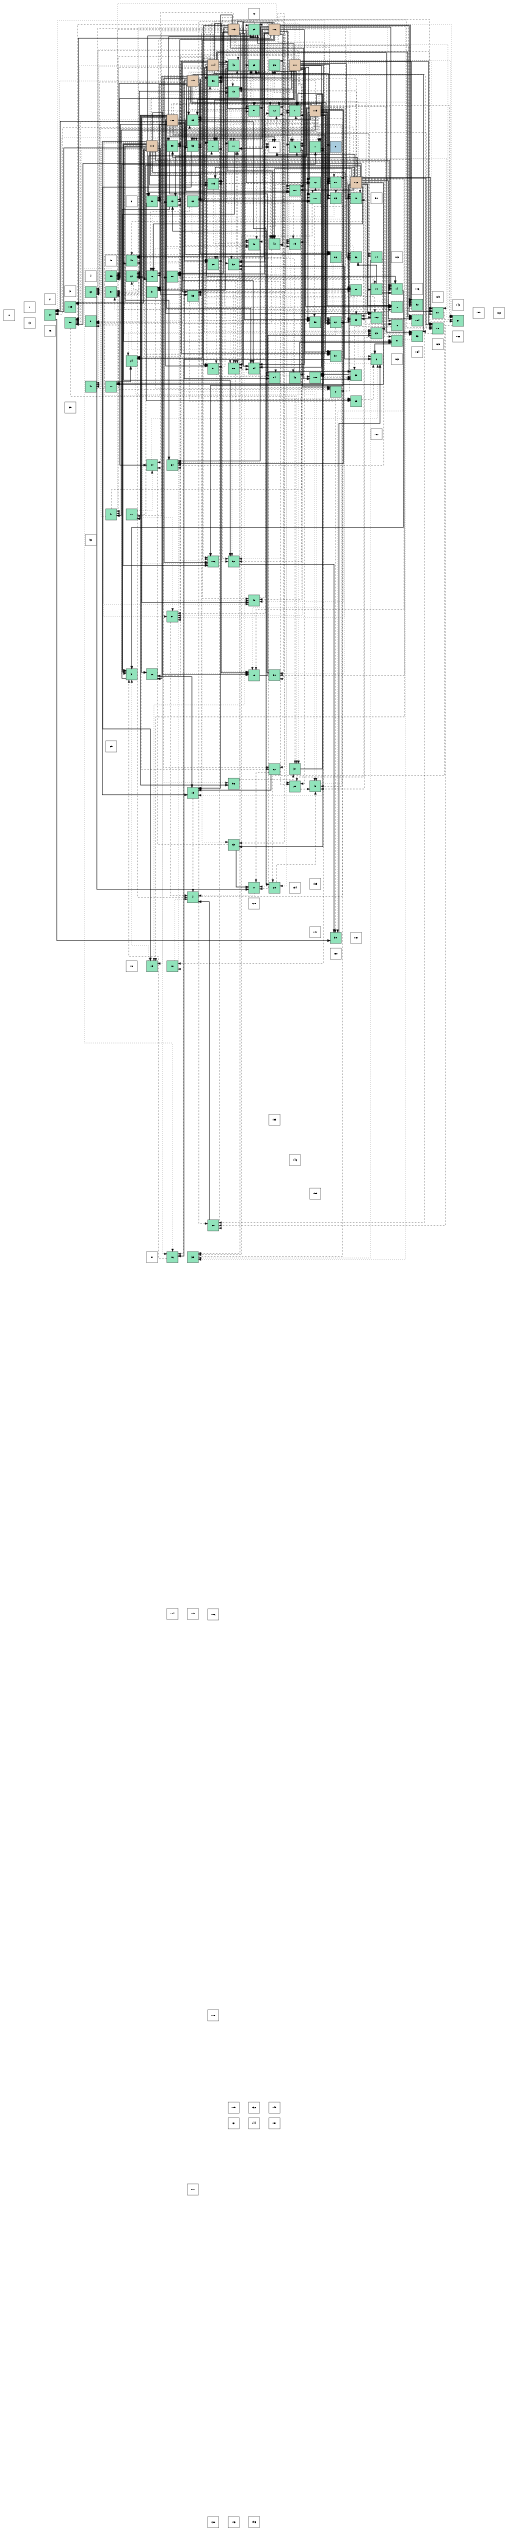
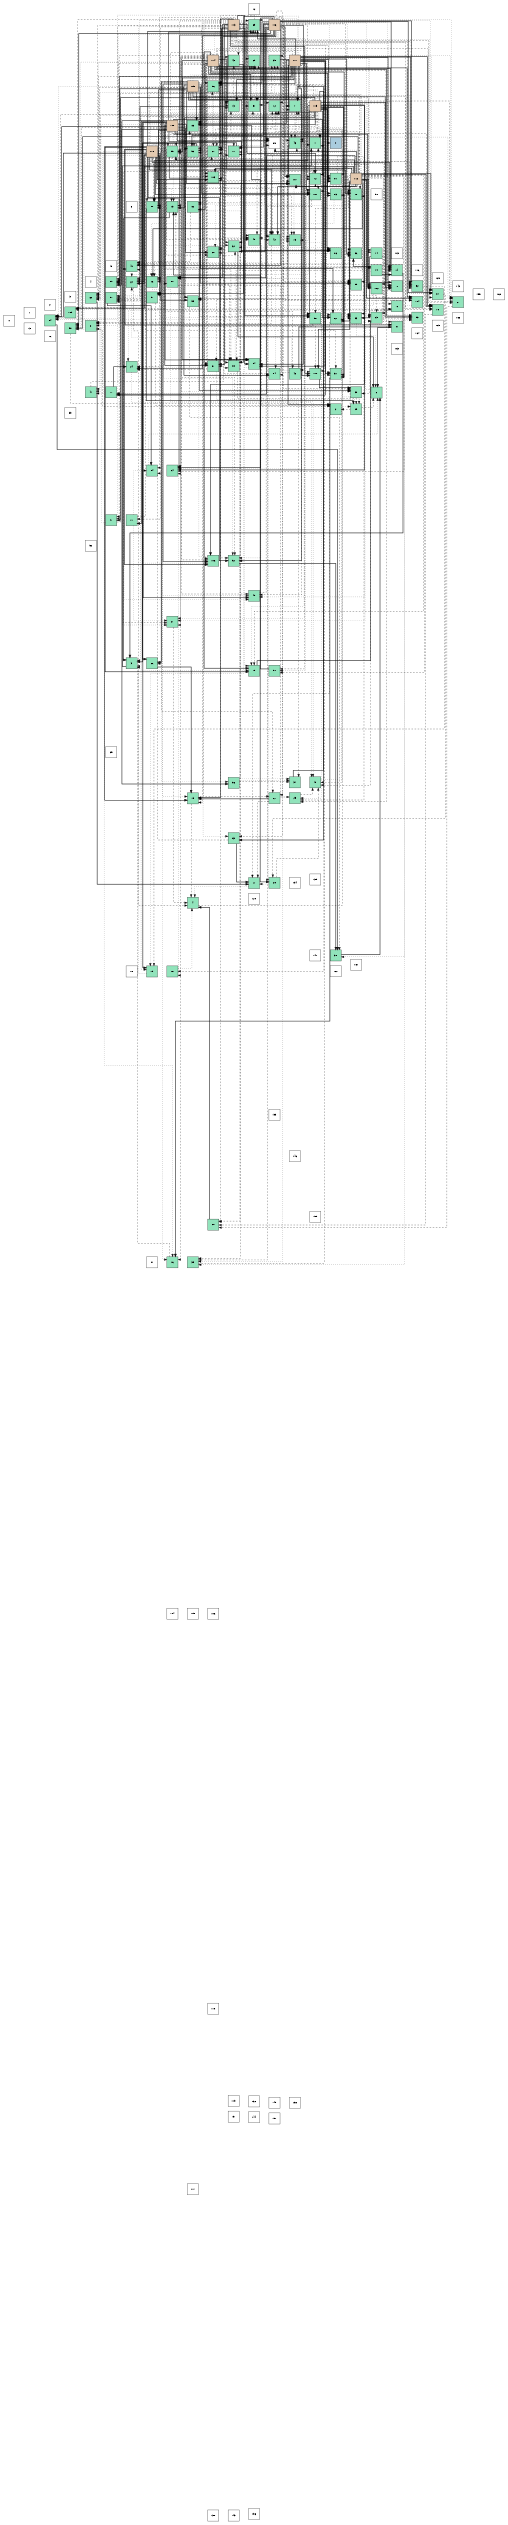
edge "111" -> "92": style dashed -> bold
node "162": removed
node "158": added
